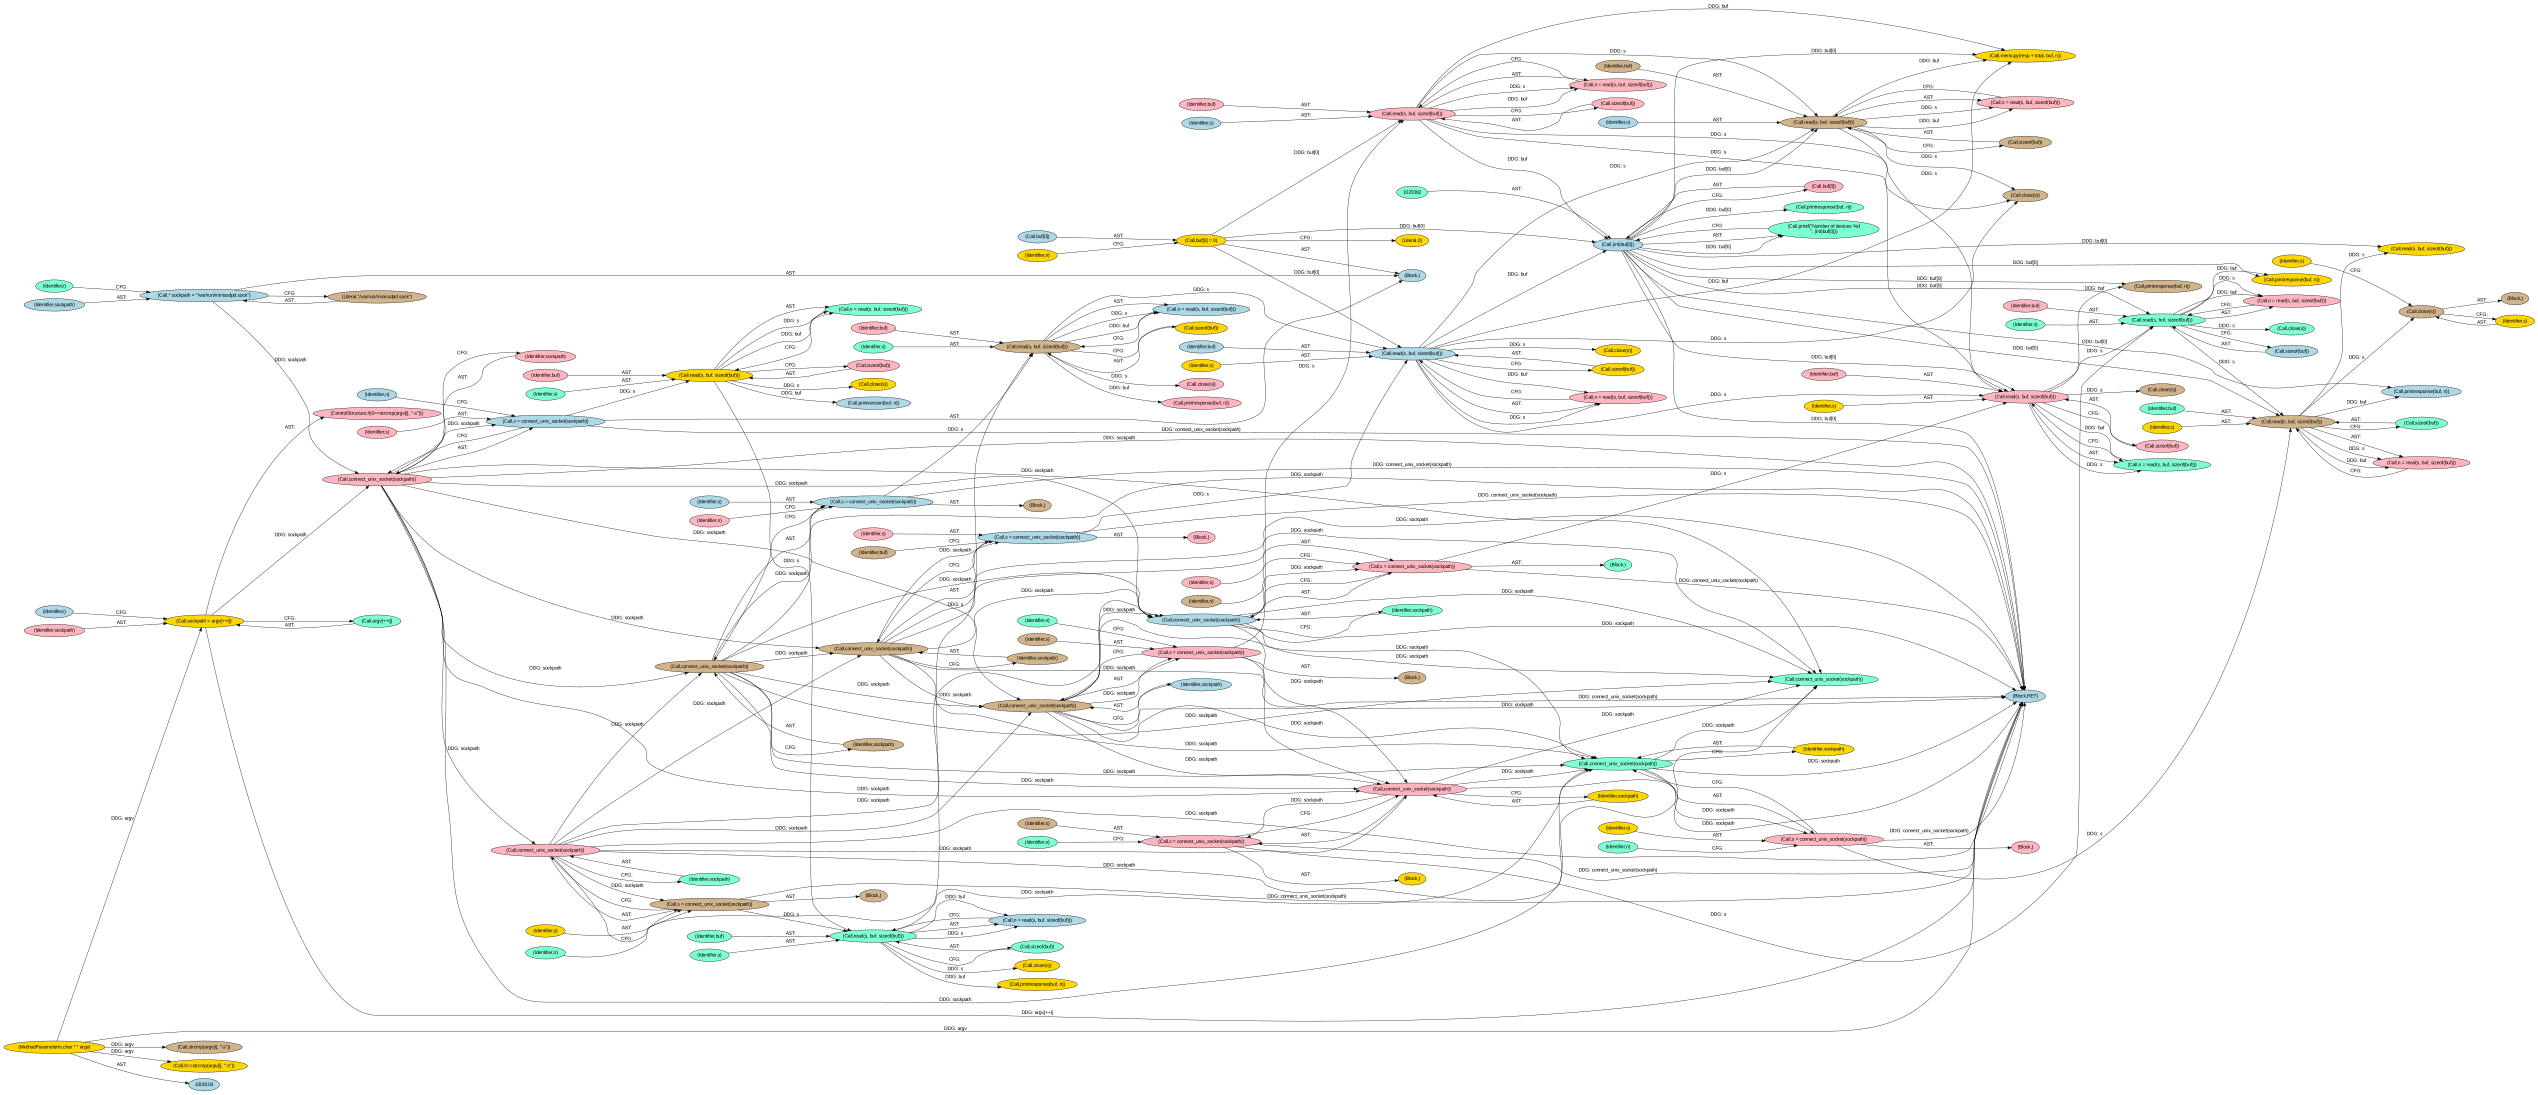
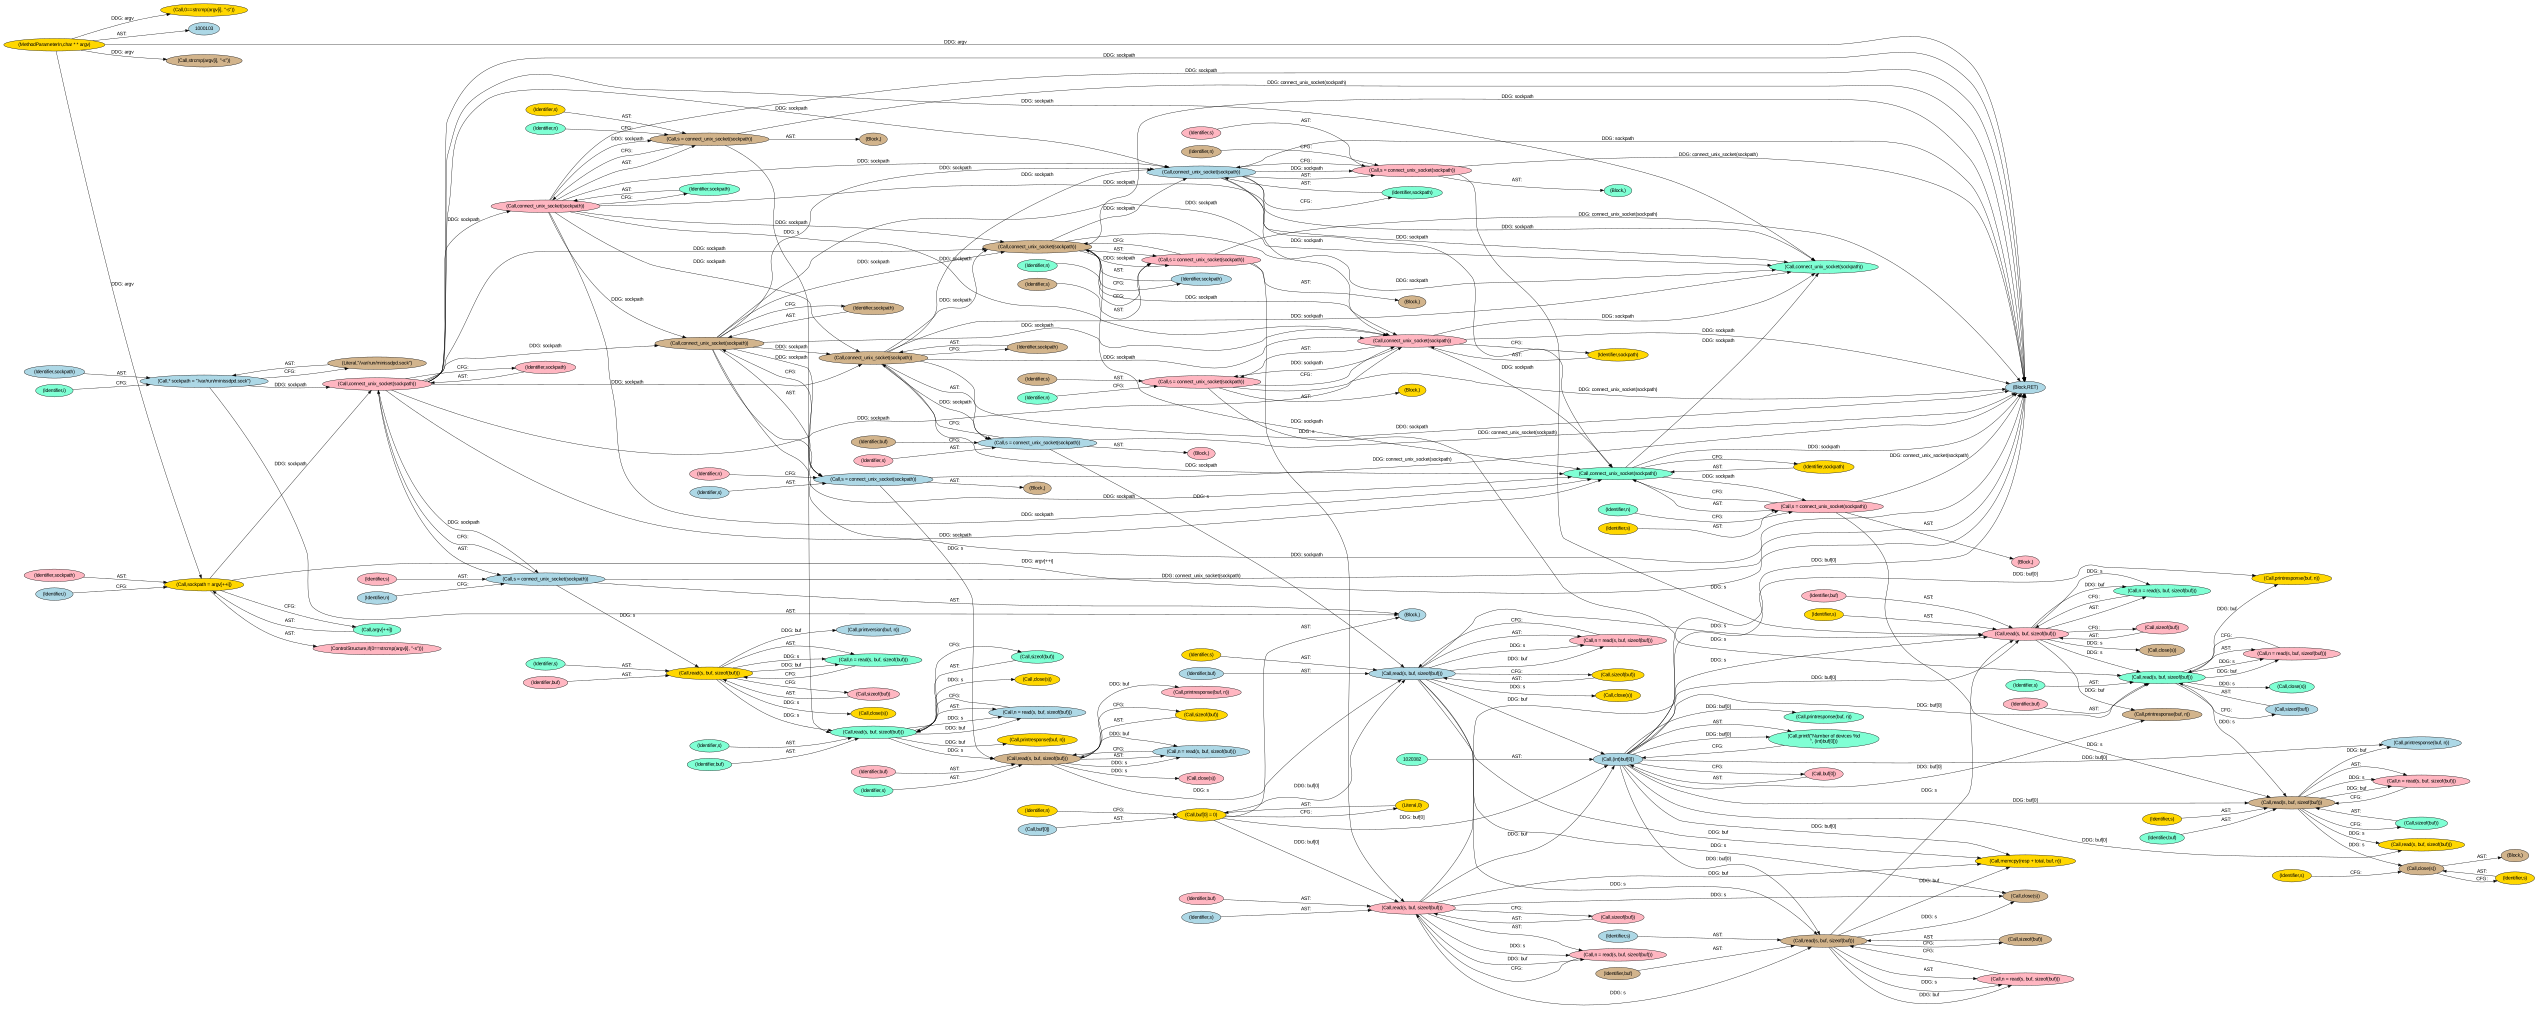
edge "(Literal,0)" -> "(Call,buf[0] = 0)": added, label "AST:"
